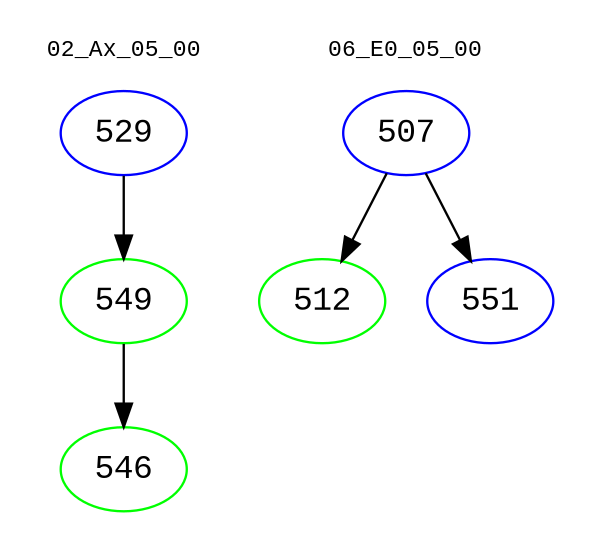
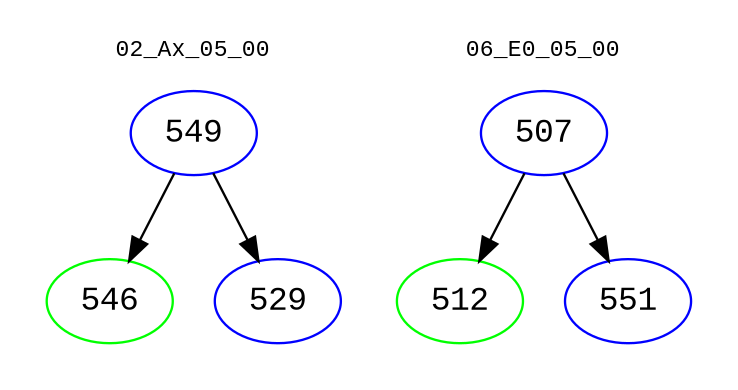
edge "529" -> "549": reversed
node "549": color green -> blue
